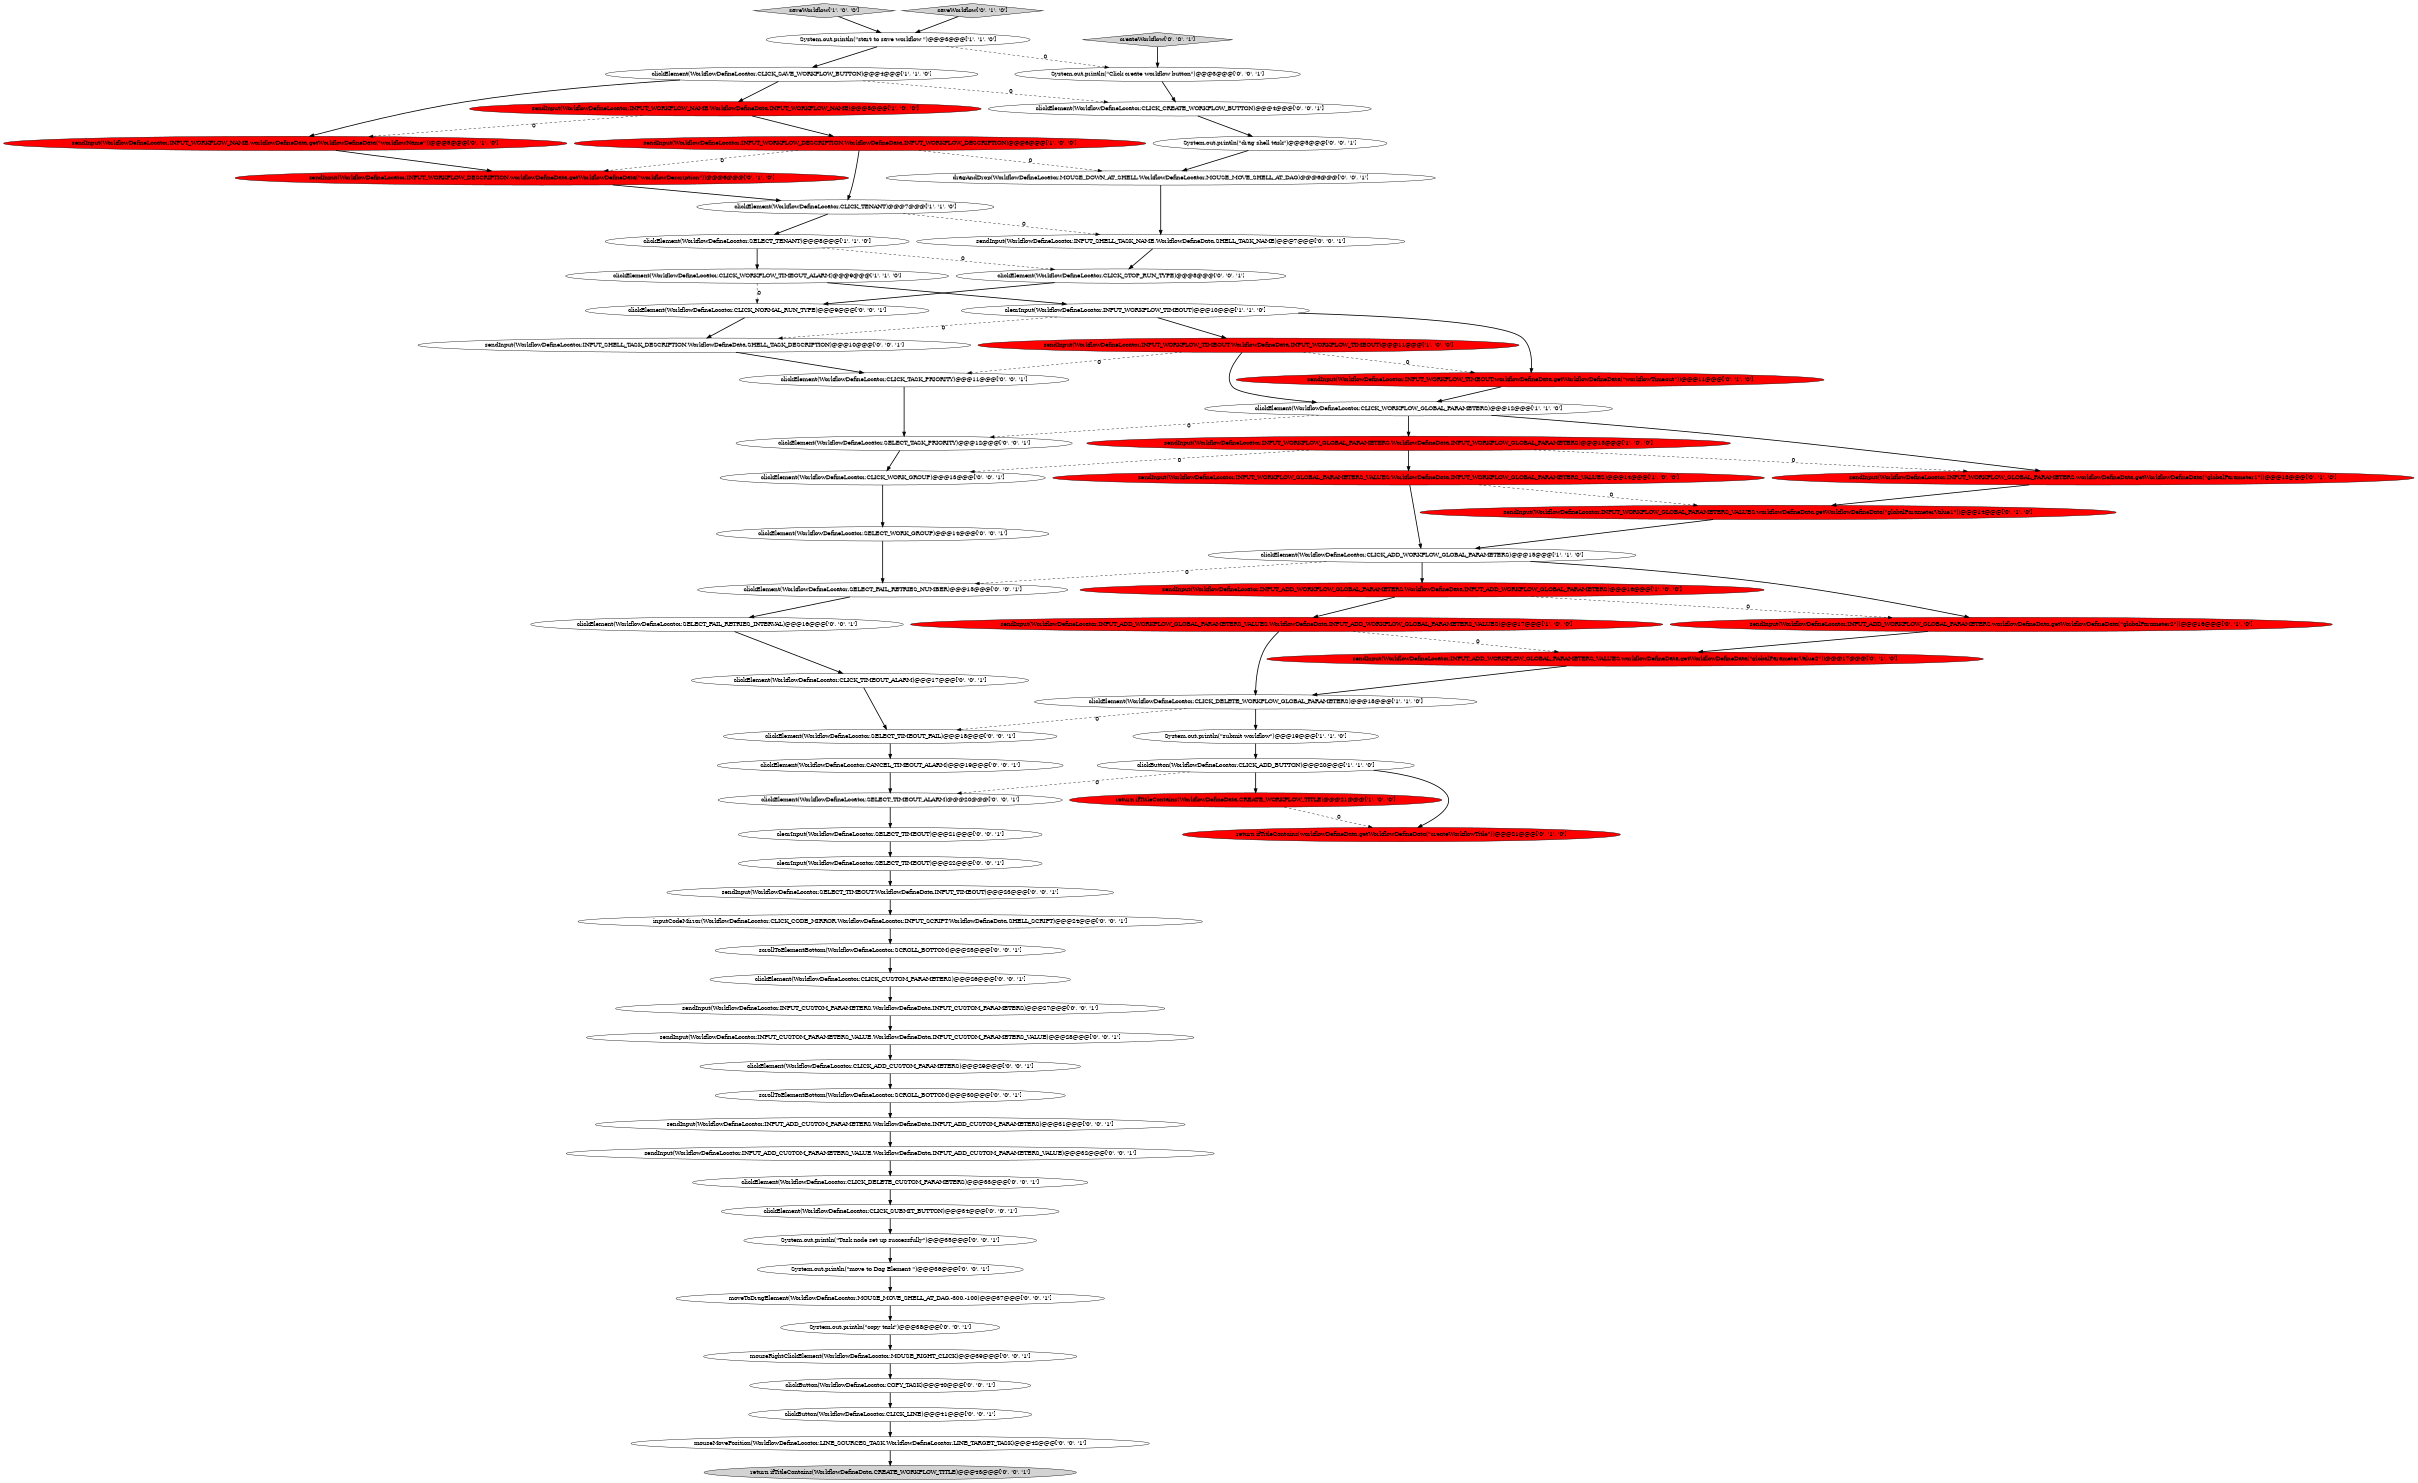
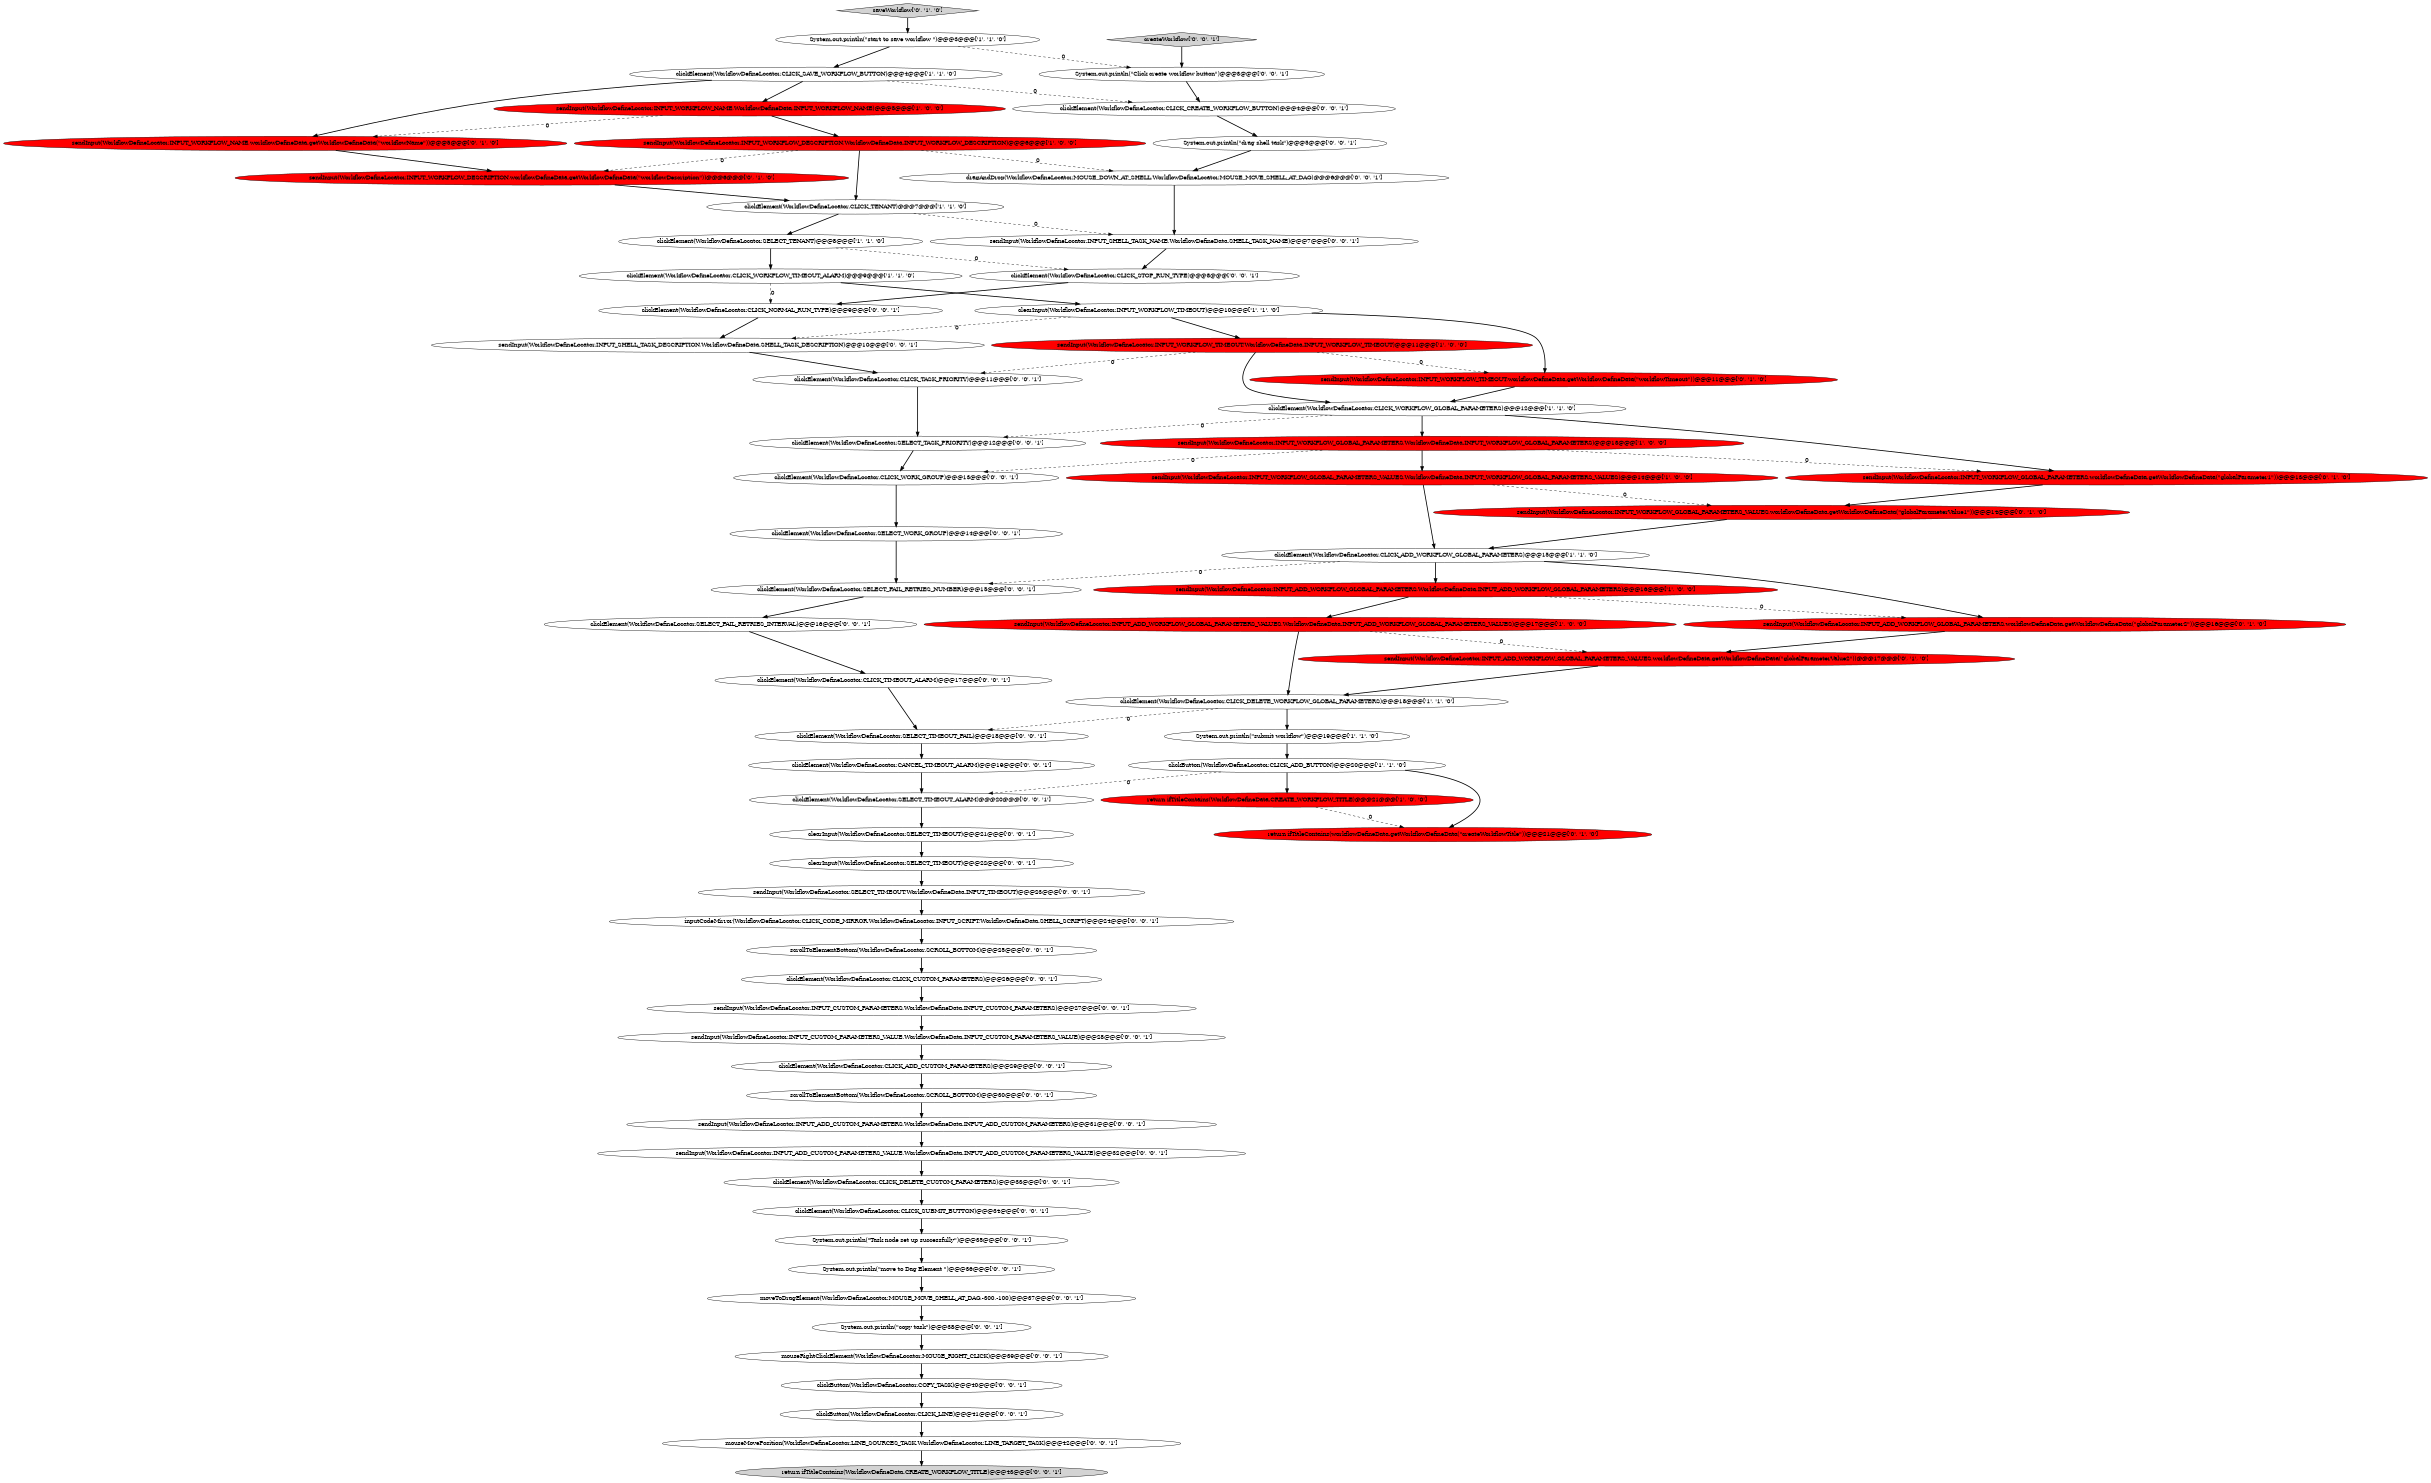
node "saveWorkflow['1', '0', '0']": removed
